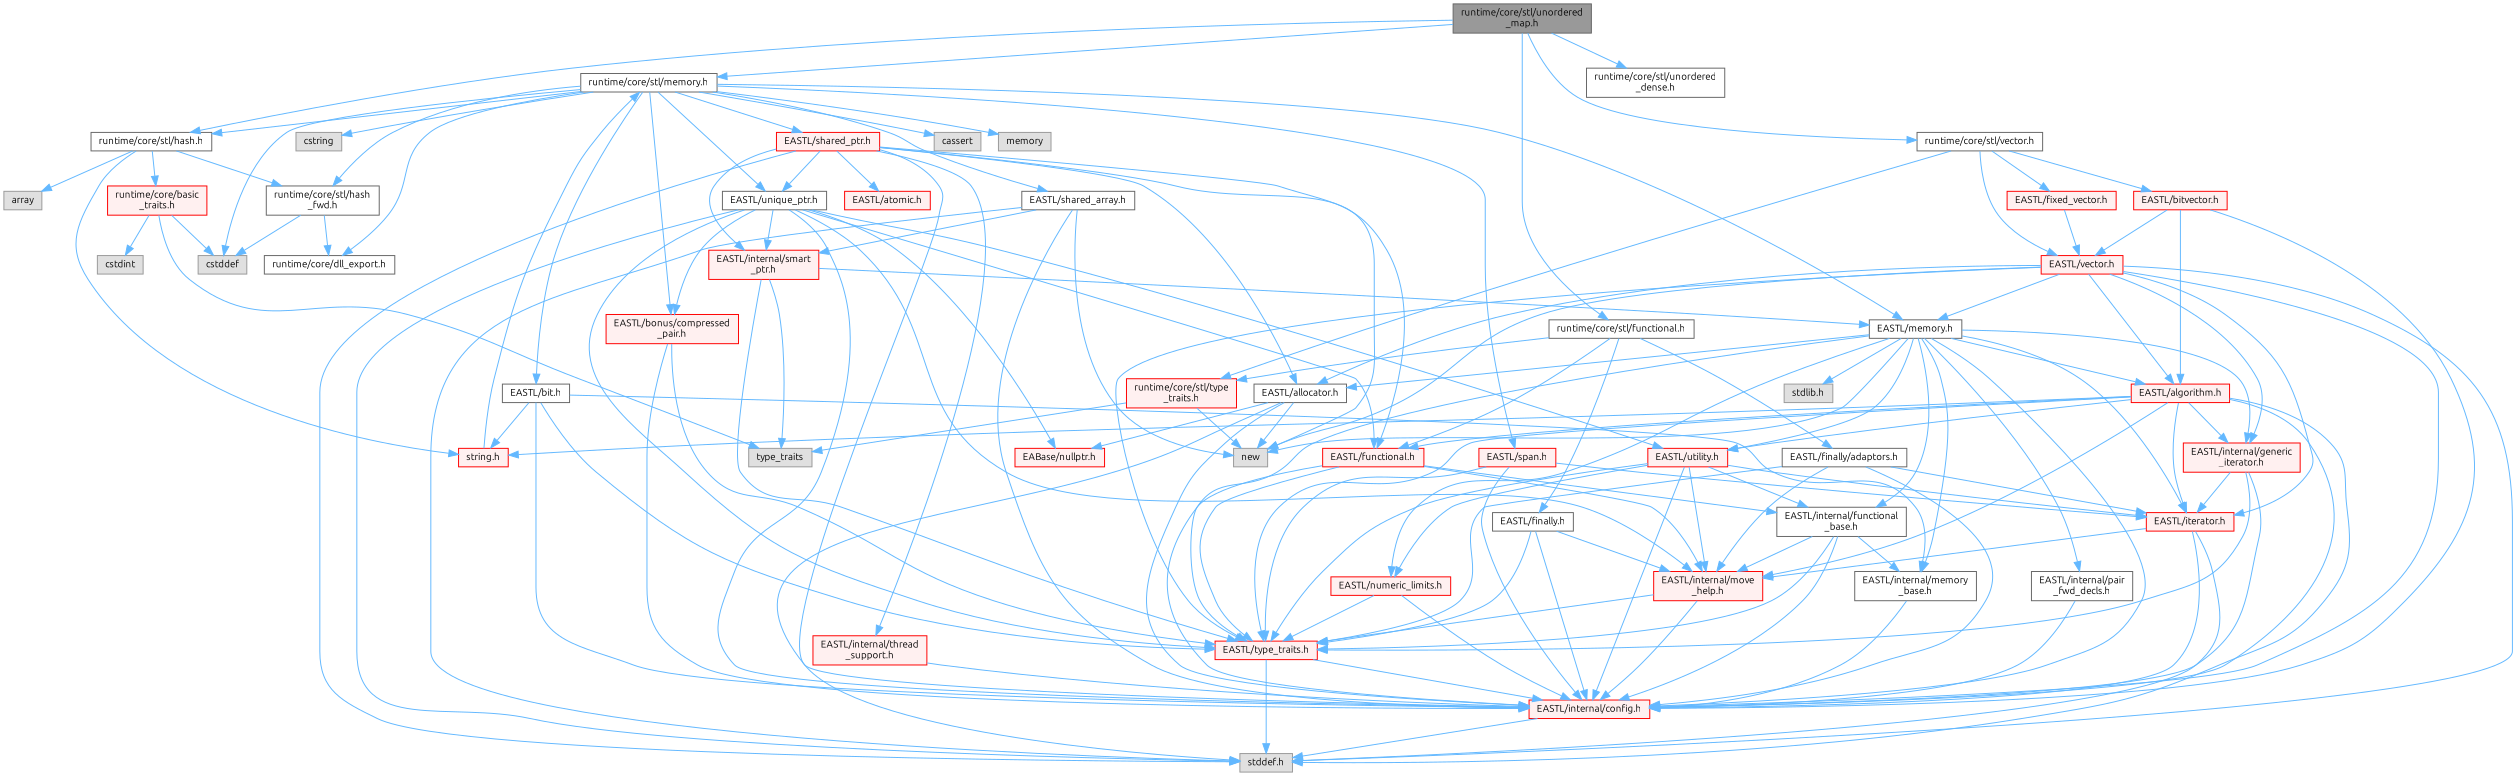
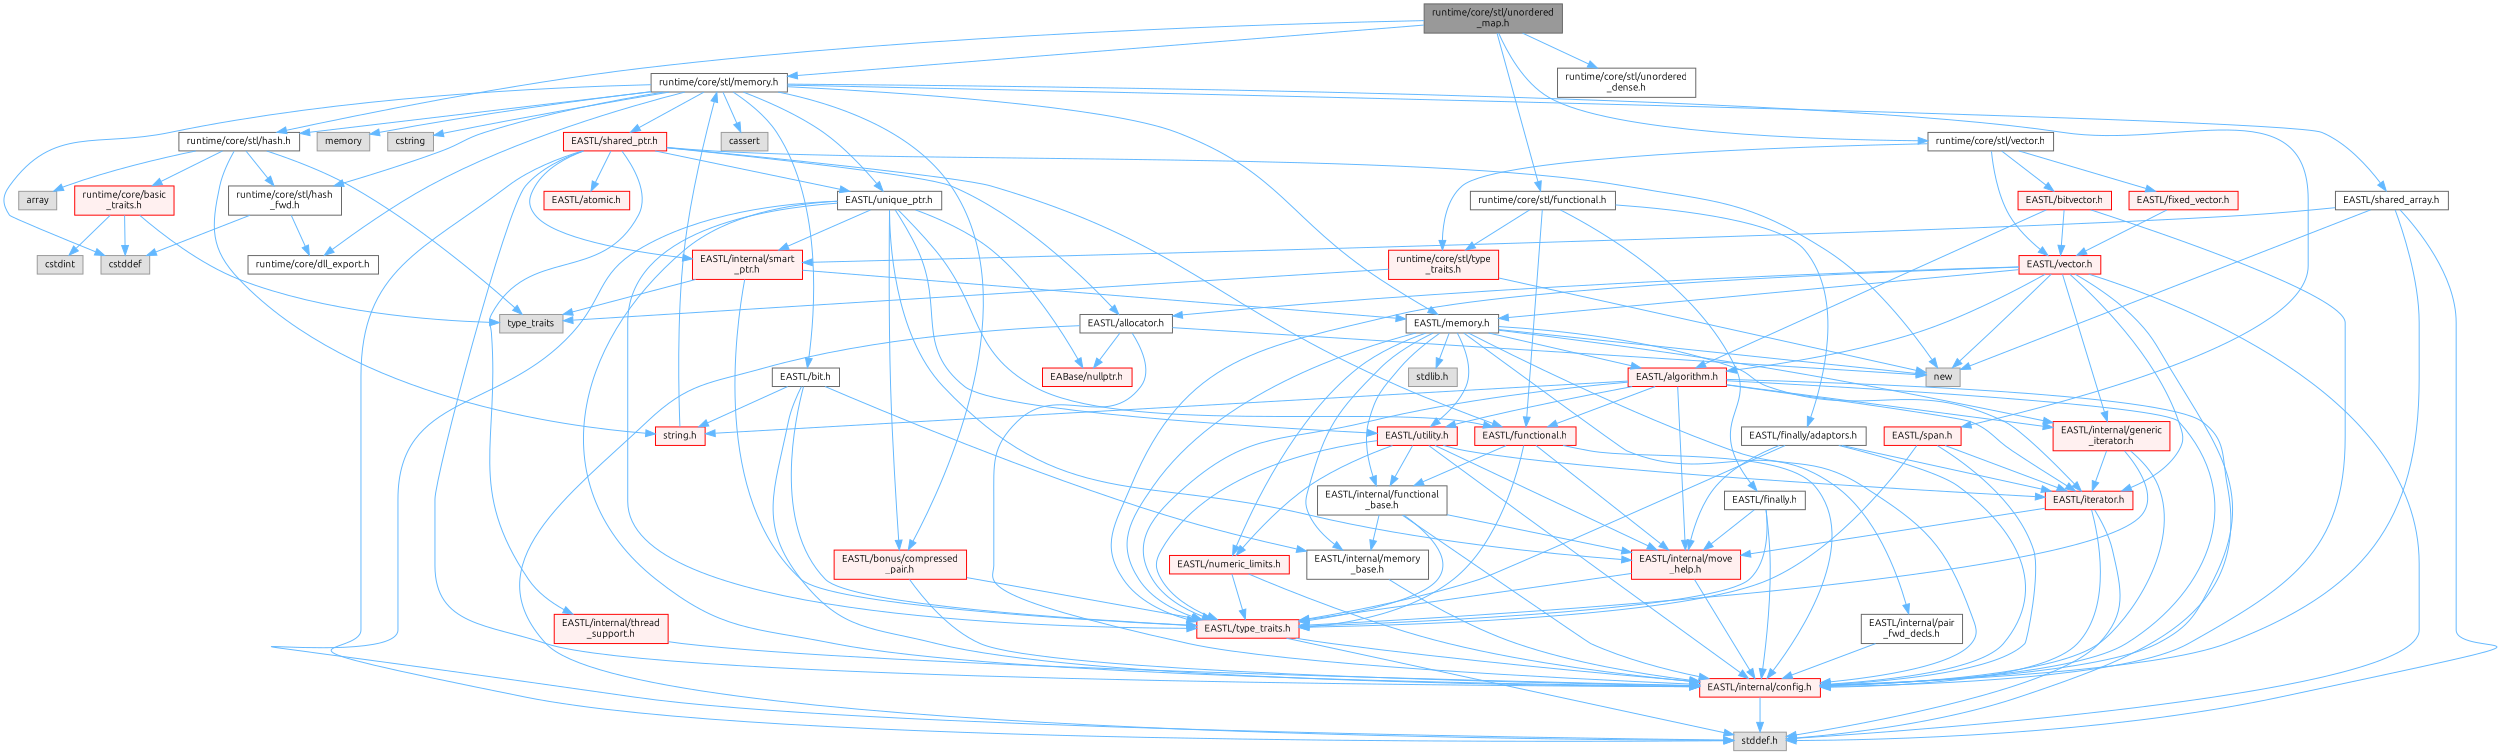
edge "runtime/core/stl/hash.h" -> "type_traits": added
edge "EASTL/memory.h" -> "EASTL/allocator.h": removed
